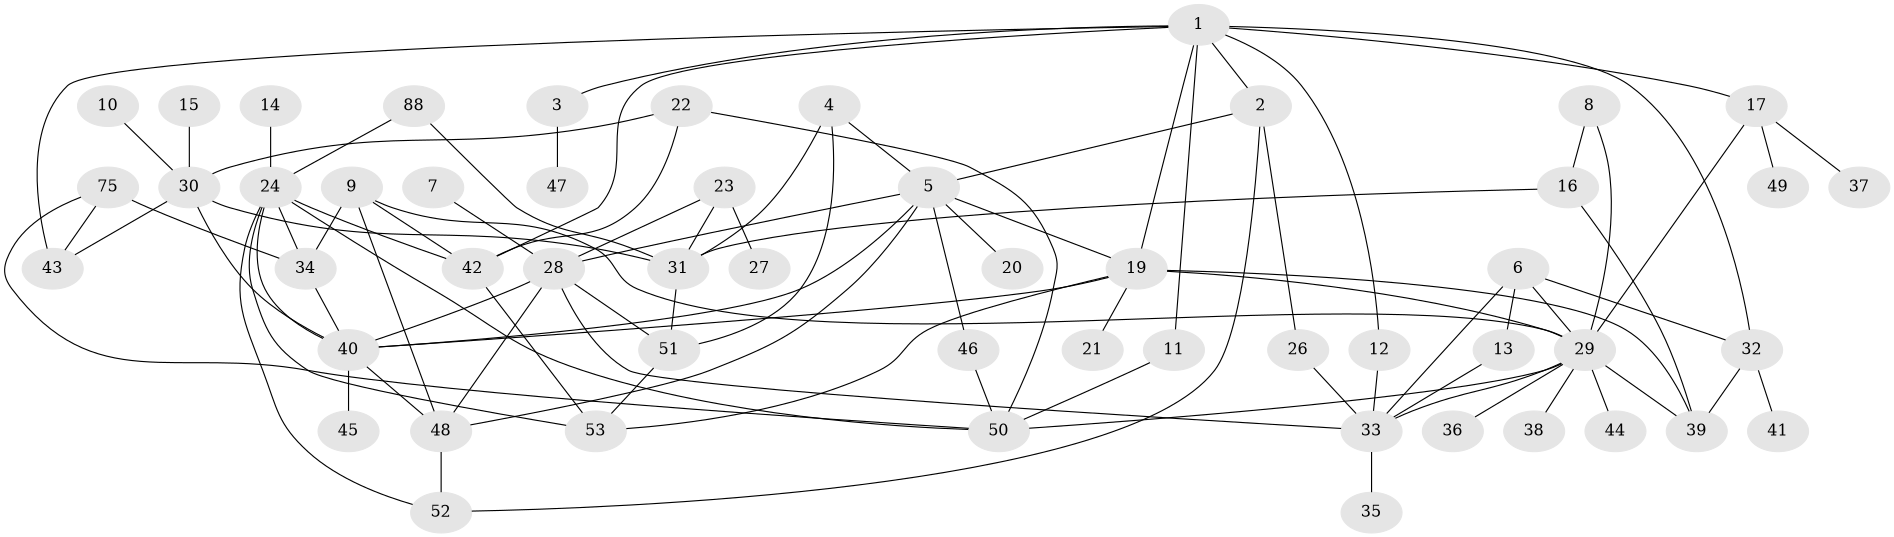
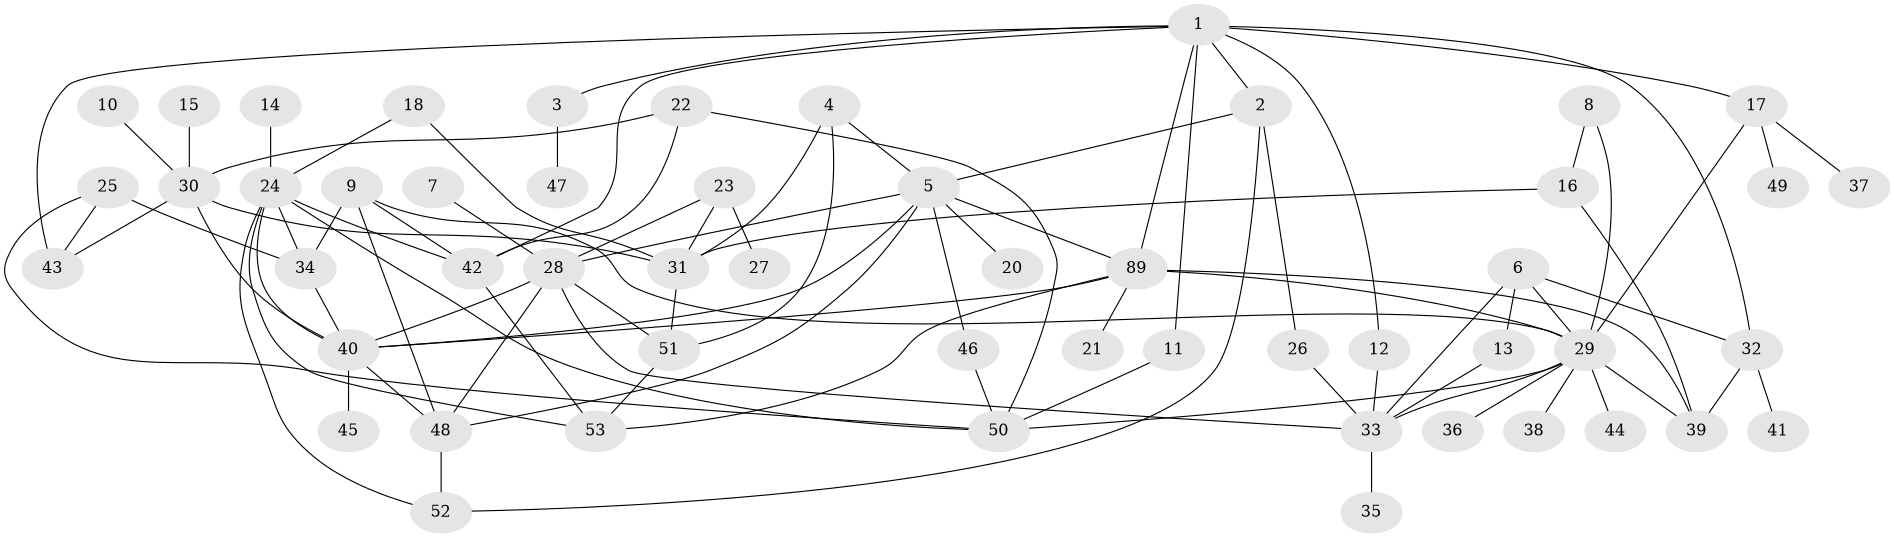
node "88": label "88" -> "18"
node "75": label "75" -> "25"
node "19": label "19" -> "89"
